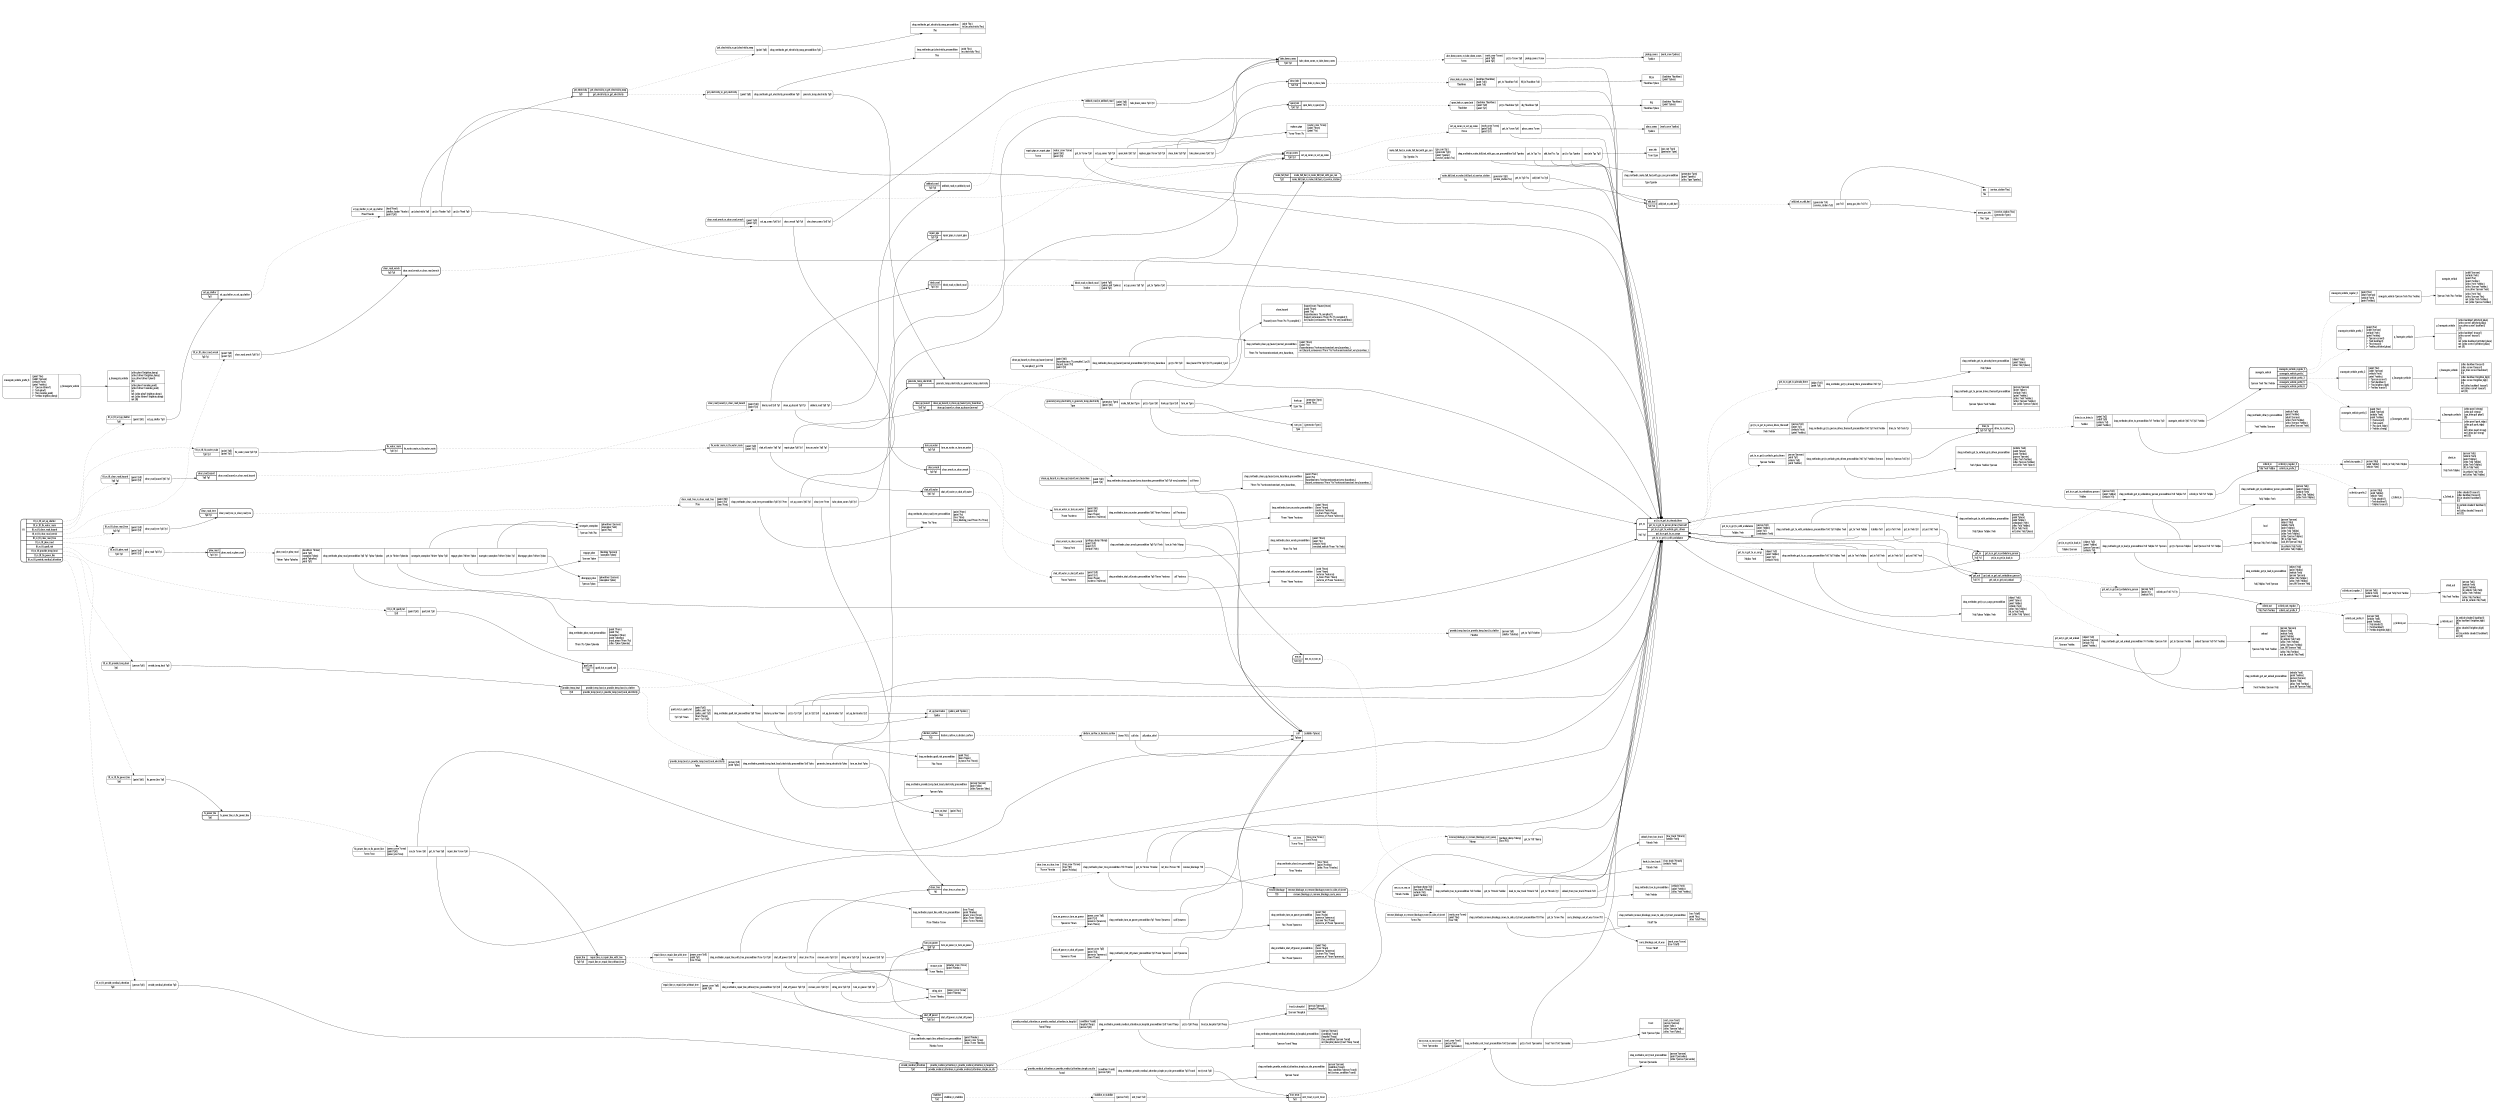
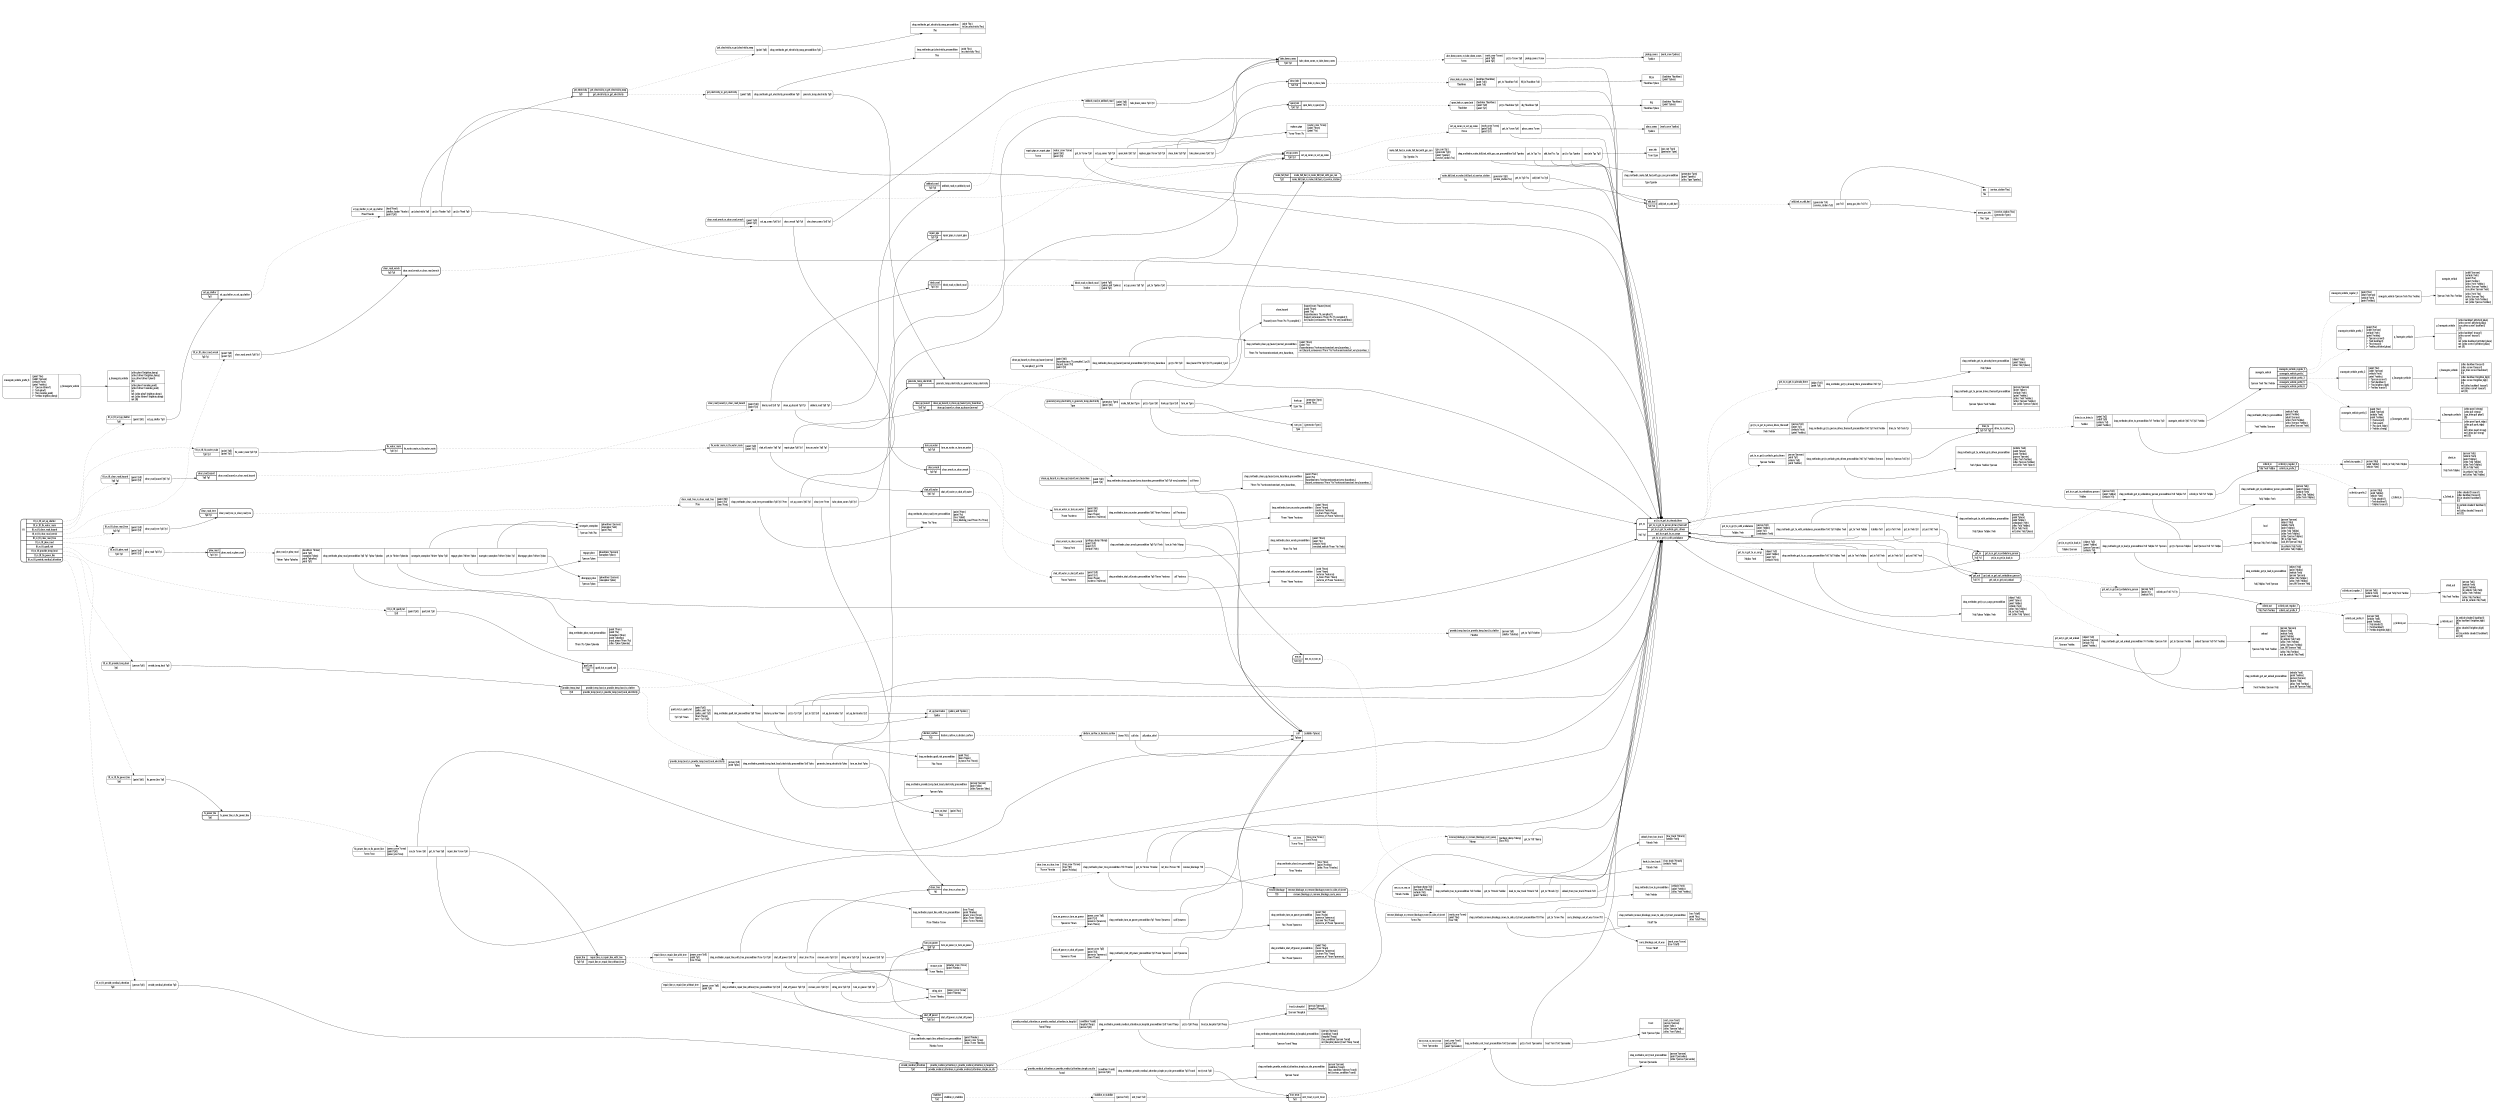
node "shop_methodm_clear_road_tree_precondition": text "(tree ?tree)" -> "(tree ?chief)"
node "engage_plow": text "(blocking ?person)" -> "(plowdriver ?person)"
